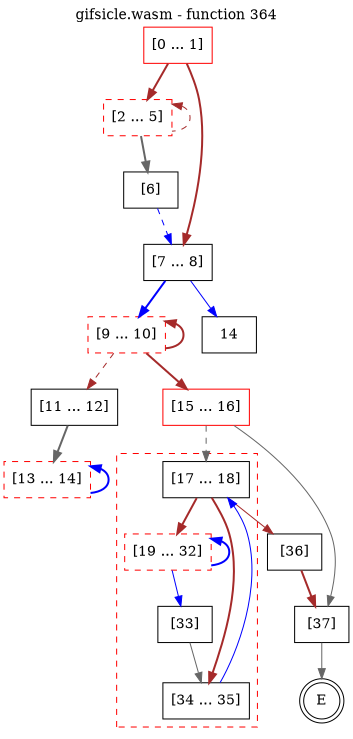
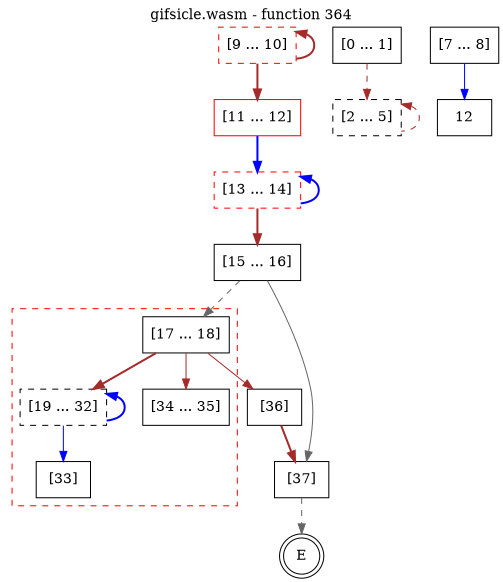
node "[0 ... 1]": color red -> black
edge "[0 ... 1]" -> "[2 ... 5]": style bold -> dashed
node "[2 ... 5]": color red -> black
edge "[0 ... 1]" -> "[7 ... 8]": removed
node "[6]": removed
edge "[7 ... 8]" -> "[9 ... 10]": removed
node "14": label "14" -> "12"
edge "[9 ... 10]" -> "[11 ... 12]": style dashed -> bold
edge "[9 ... 10]" -> "[15 ... 16]": now "[13 ... 14]" -> "[15 ... 16]"
node "[11 ... 12]": color black -> red
node "[15 ... 16]": color red -> black
edge "[11 ... 12]" -> "[13 ... 14]": color gray40 -> blue
node "[19 ... 32]": color red -> black
edge "[17 ... 18]" -> "[34 ... 35]": style bold -> solid
edge "[34 ... 35]" -> "[17 ... 18]": removed
edge "[37]" -> "E": style solid -> dashed
edge "[33]" -> "[34 ... 35]": removed
